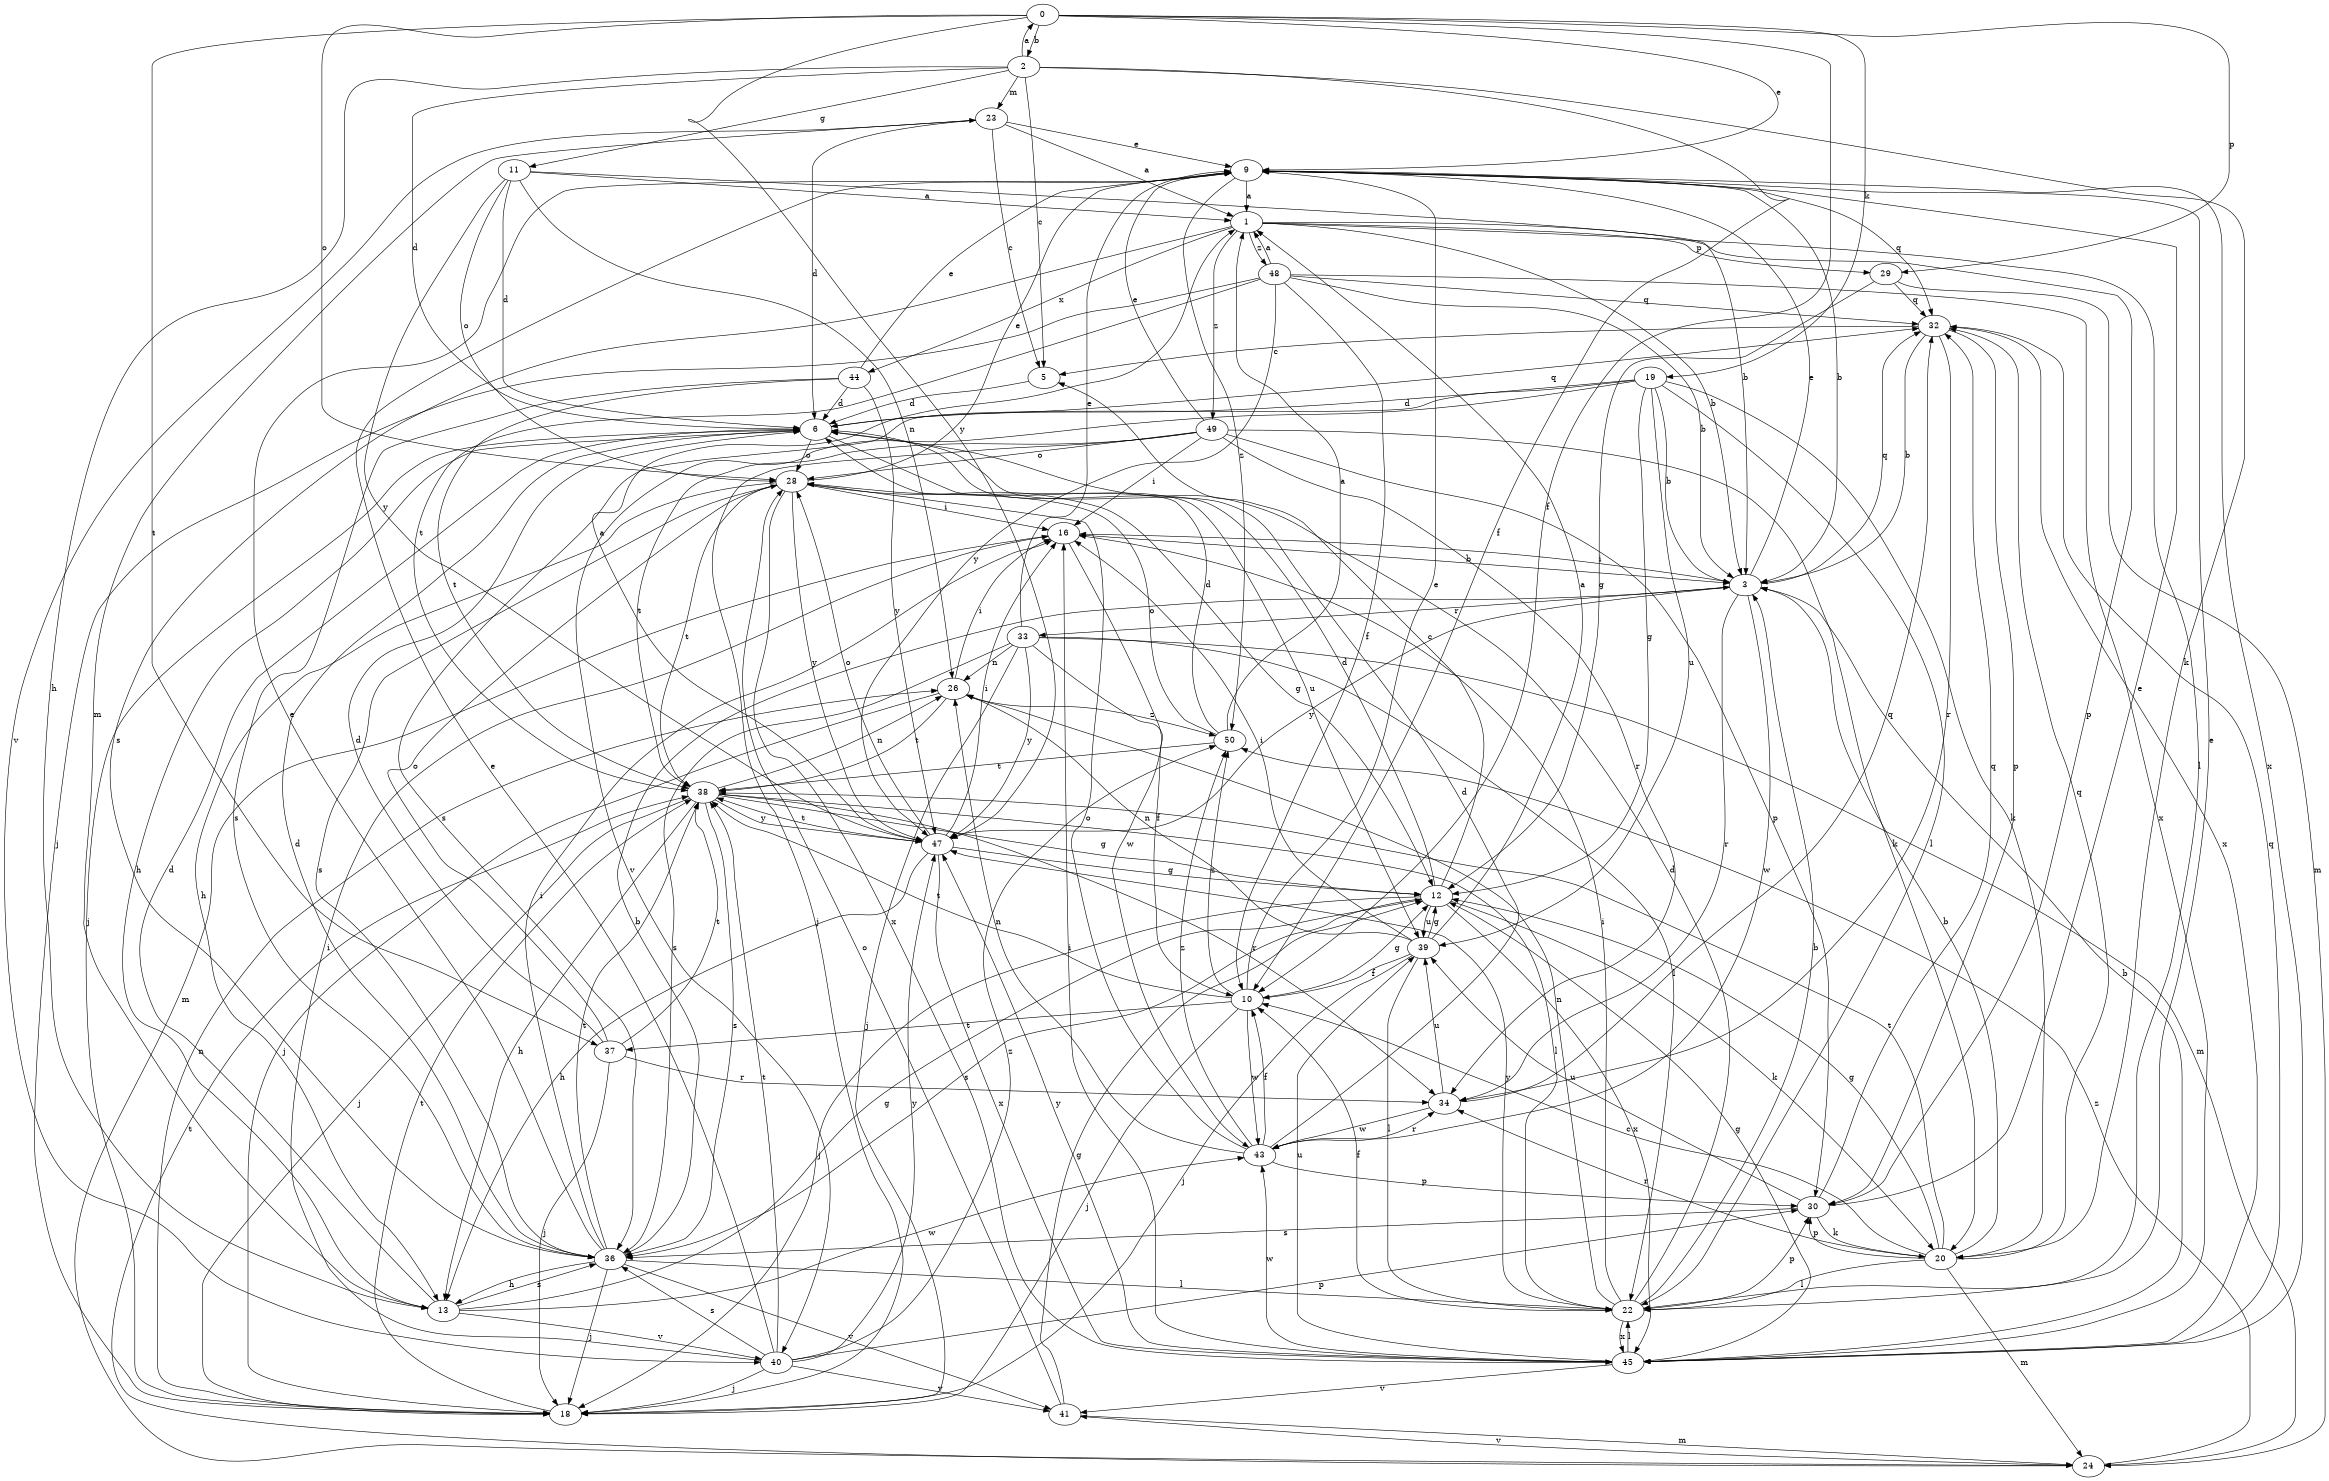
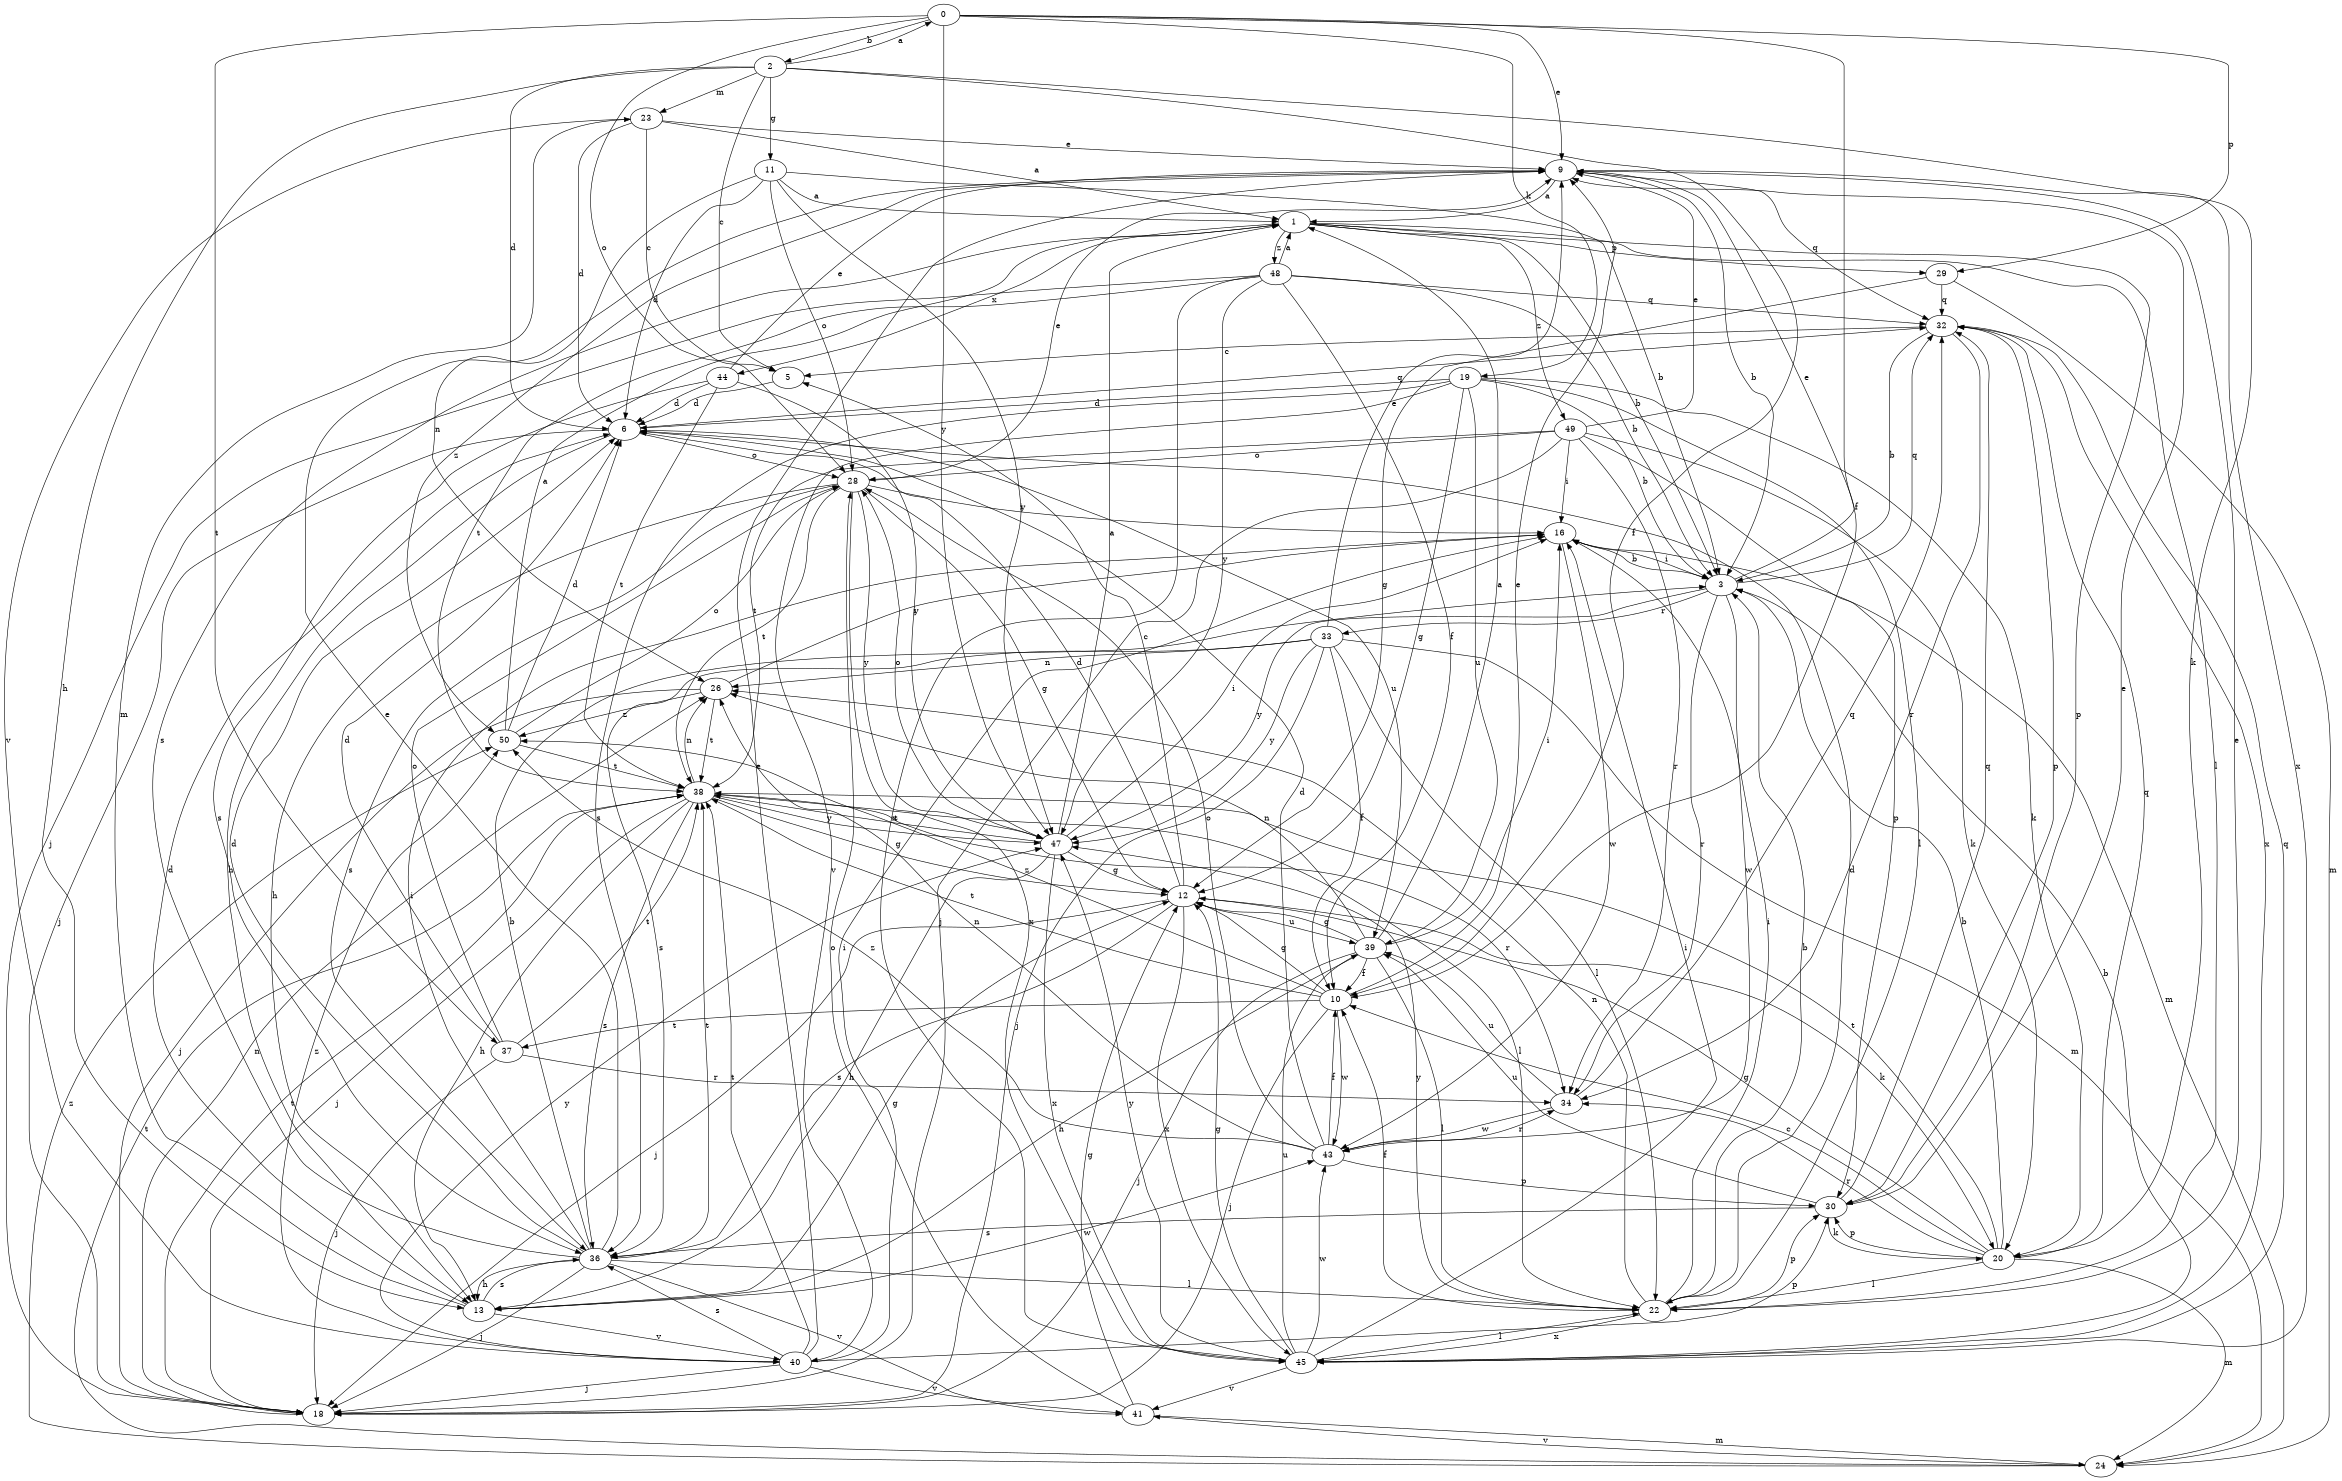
edge "1" -> "36": reversed
edge "39" -> "13": added, label "h"
